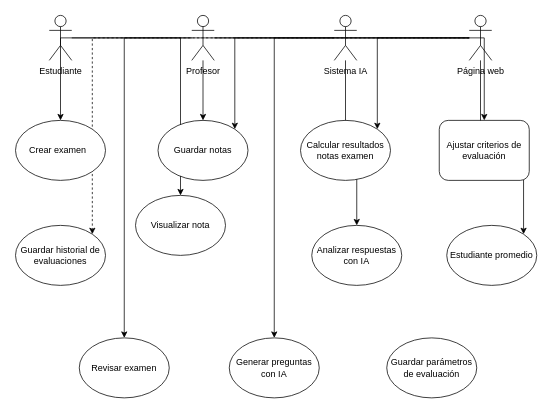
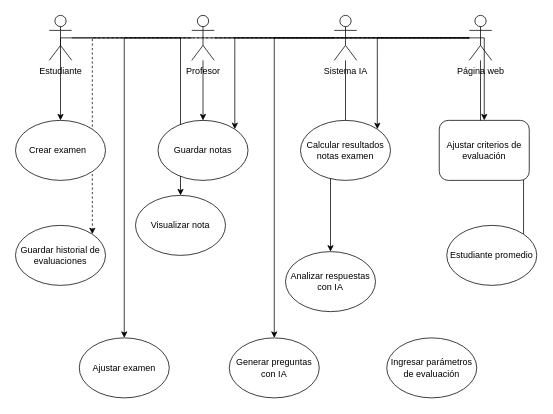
edge "Página web" -> "Estudiante promedio": arrowhead classic -> none
node "Analizar respuestas con IA": moved (357, 255) -> (330, 282)
node "Revisar examen": label "Revisar examen" -> "Ajustar examen"
node "Guardar parámetros de evaluación": label "Guardar parámetros de evaluación" -> "Ingresar parámetros de evaluación"
